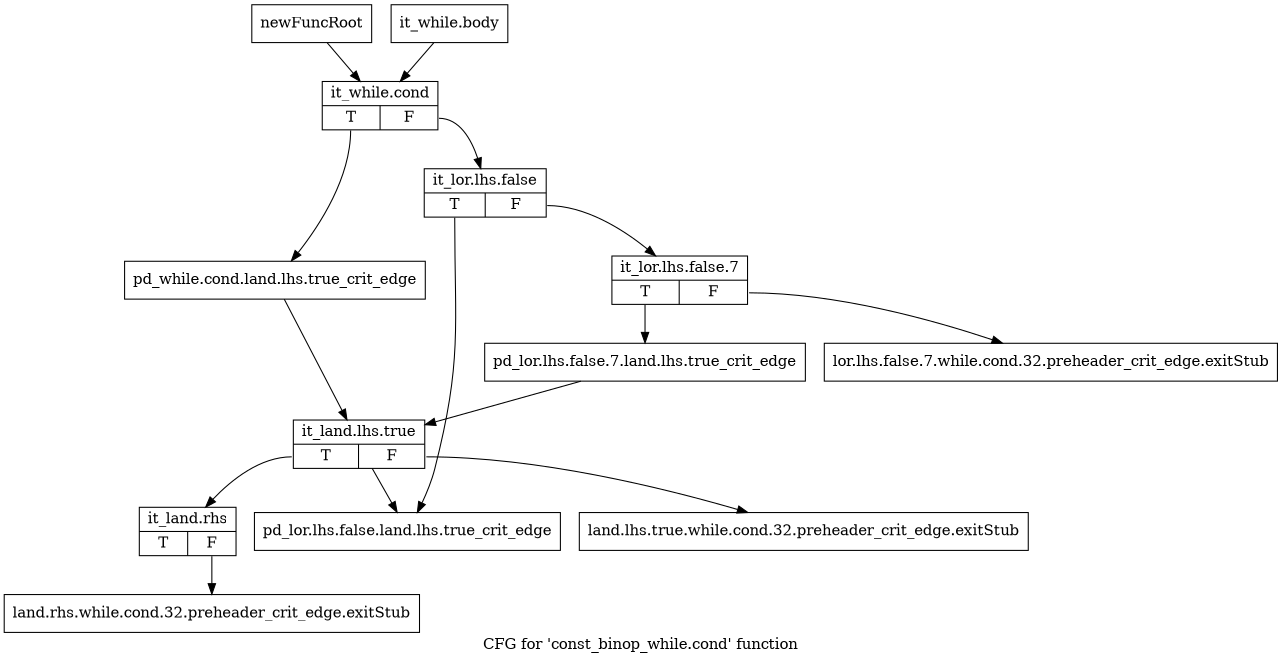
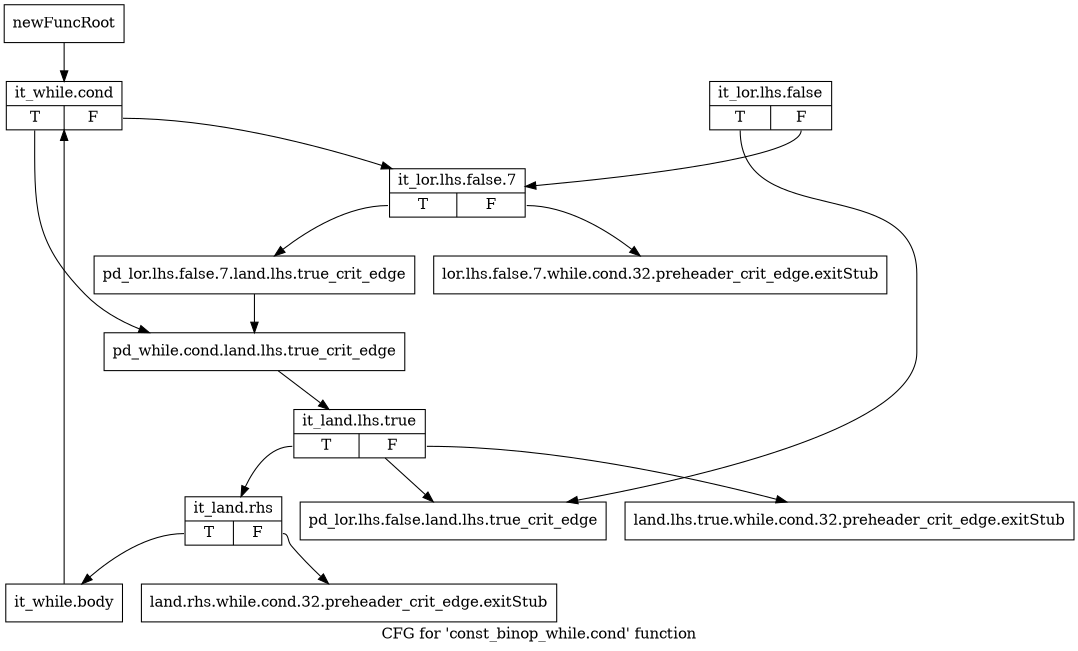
edge "it_while.cond" -> "it_lor.lhs.false": now "it_while.cond" -> "it_lor.lhs.false.7"
edge "pd_lor.lhs.false.7.land.lhs.true_crit_edge" -> "it_land.lhs.true": now "pd_lor.lhs.false.7.land.lhs.true_crit_edge" -> "pd_while.cond.land.lhs.true_crit_edge"
edge "it_land.rhs" -> "it_while.body": added
